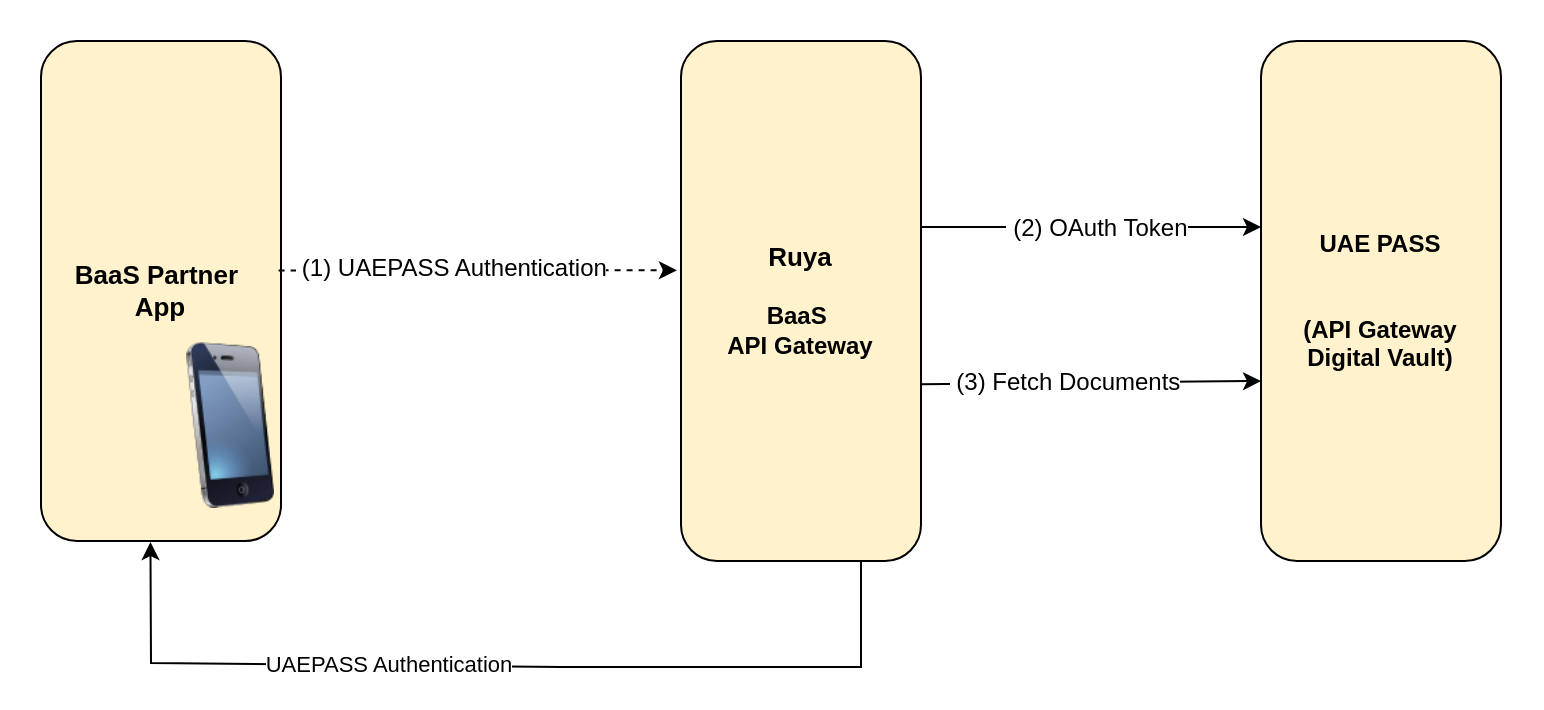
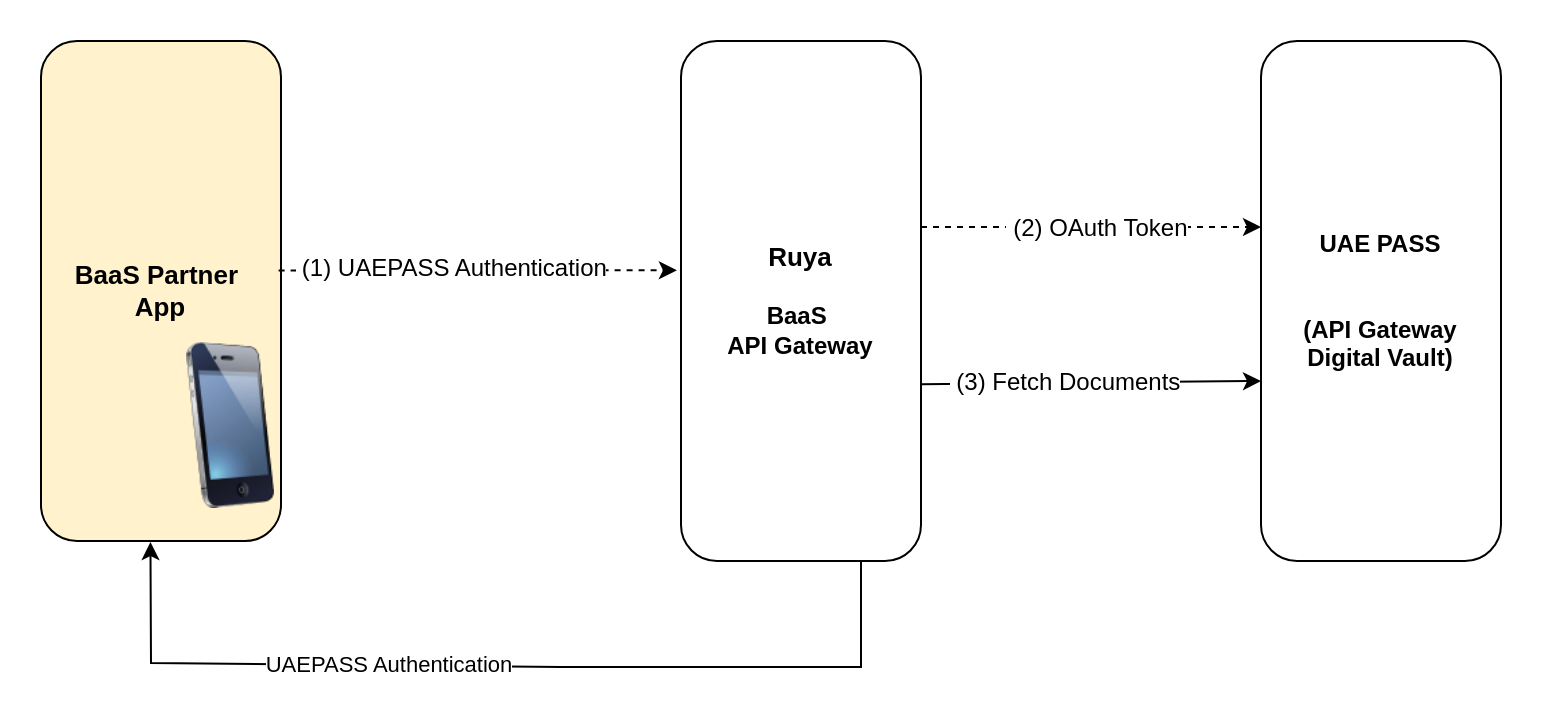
edge "Ruya BaaS API Gateway" -> "UAE PASS (API Gateway Digital Vault)": style solid -> dashed
node "Ruya BaaS API Gateway": fillcolor #fff2cc -> #ffffff
node "UAE PASS (API Gateway Digital Vault)": fillcolor #fff2cc -> #ffffff
